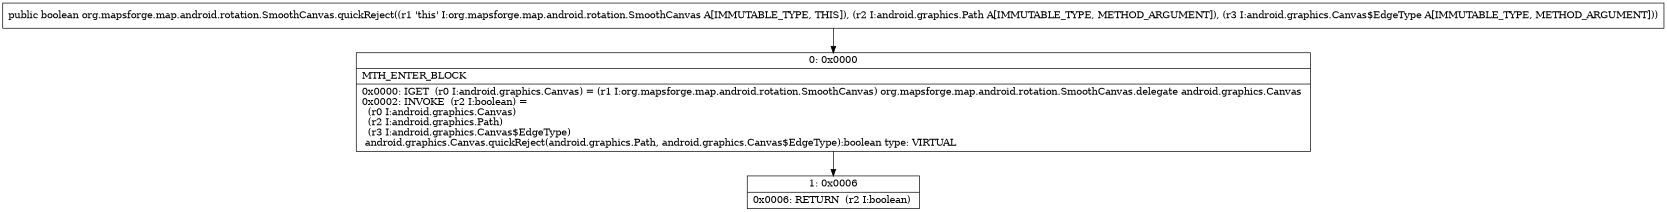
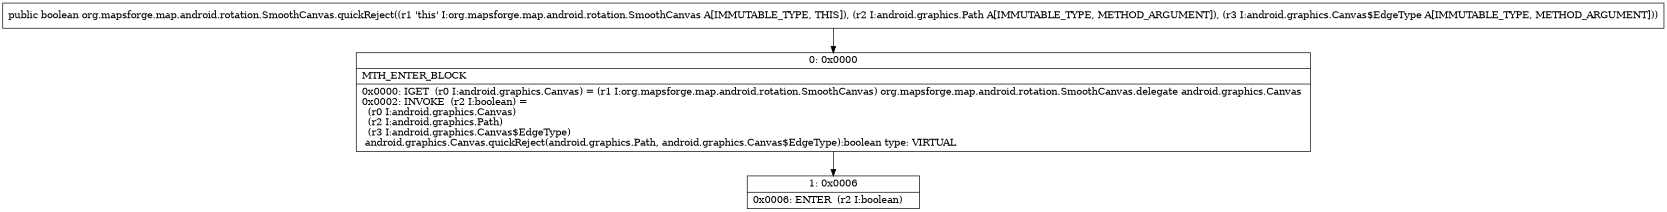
node "1: 0x0006": text "0x0006: RETURN  (r2 I:boolean)" -> "0x0006: ENTER  (r2 I:boolean)"
